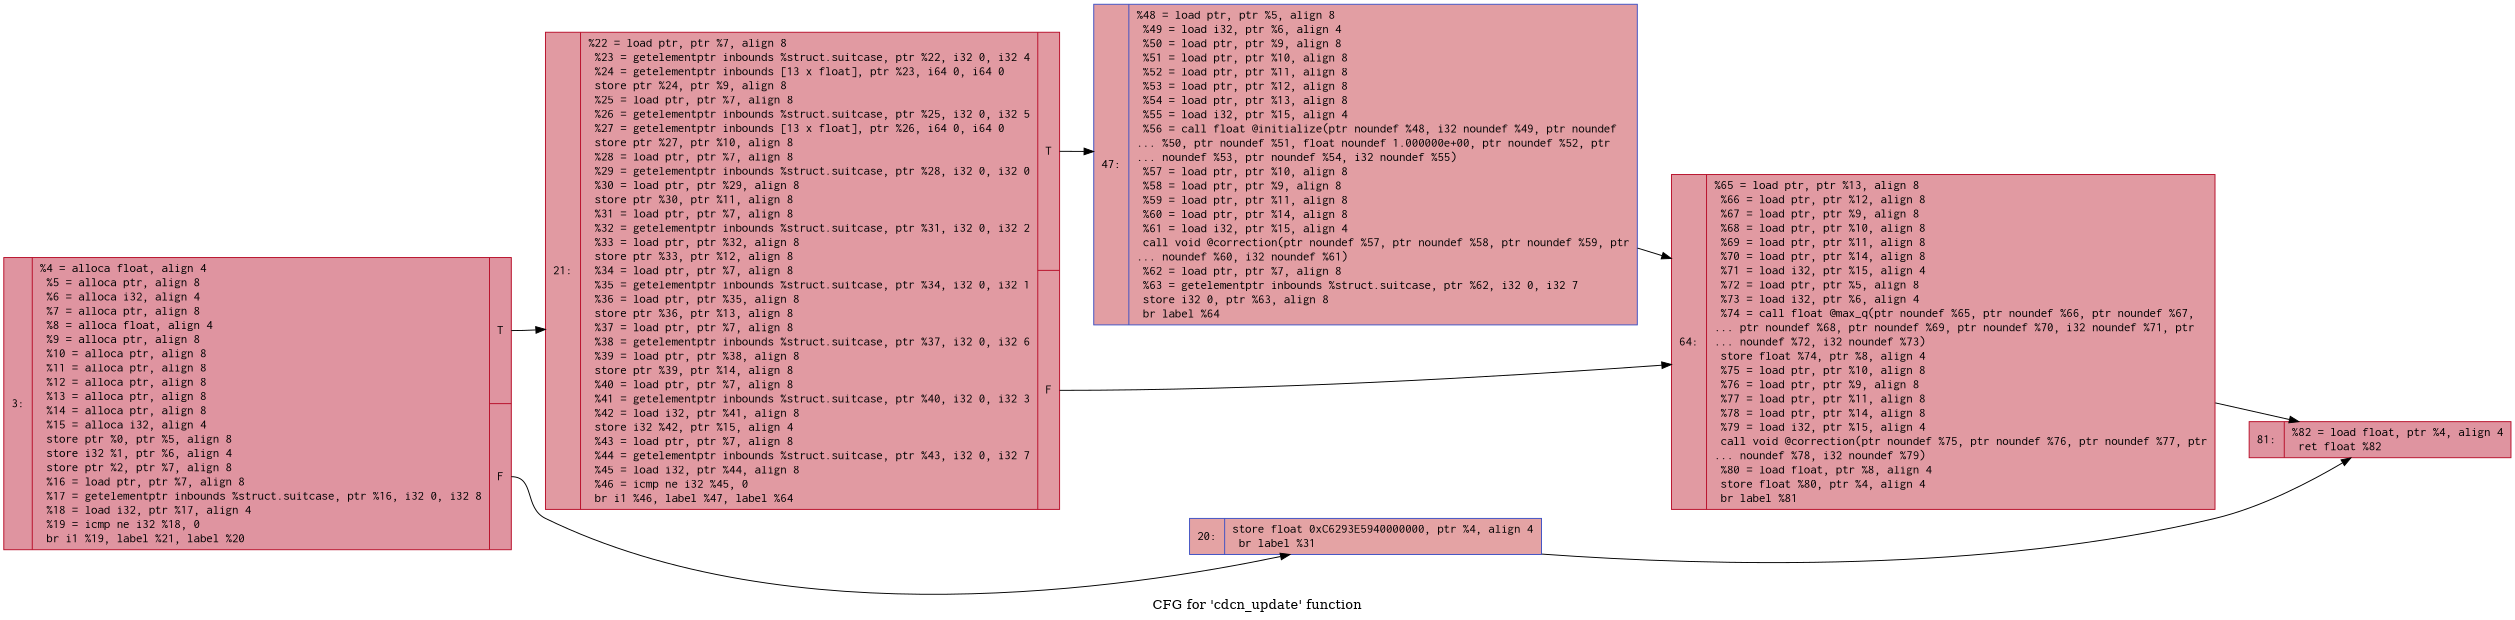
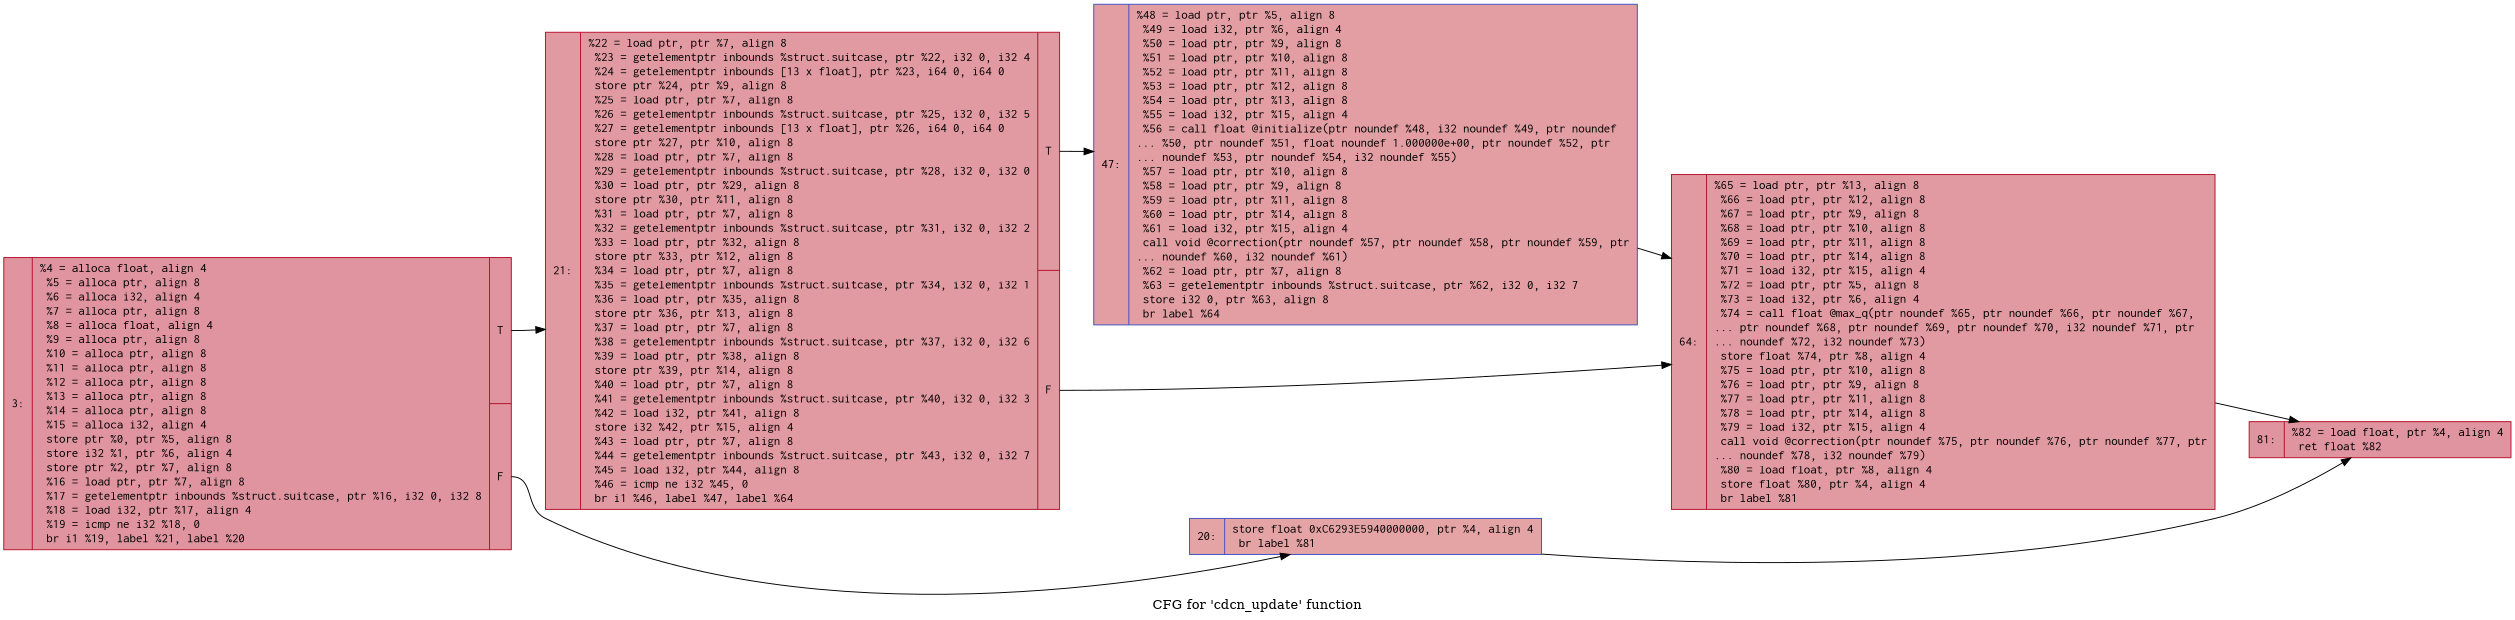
node "20:": text "br label %31" -> "br label %81"
